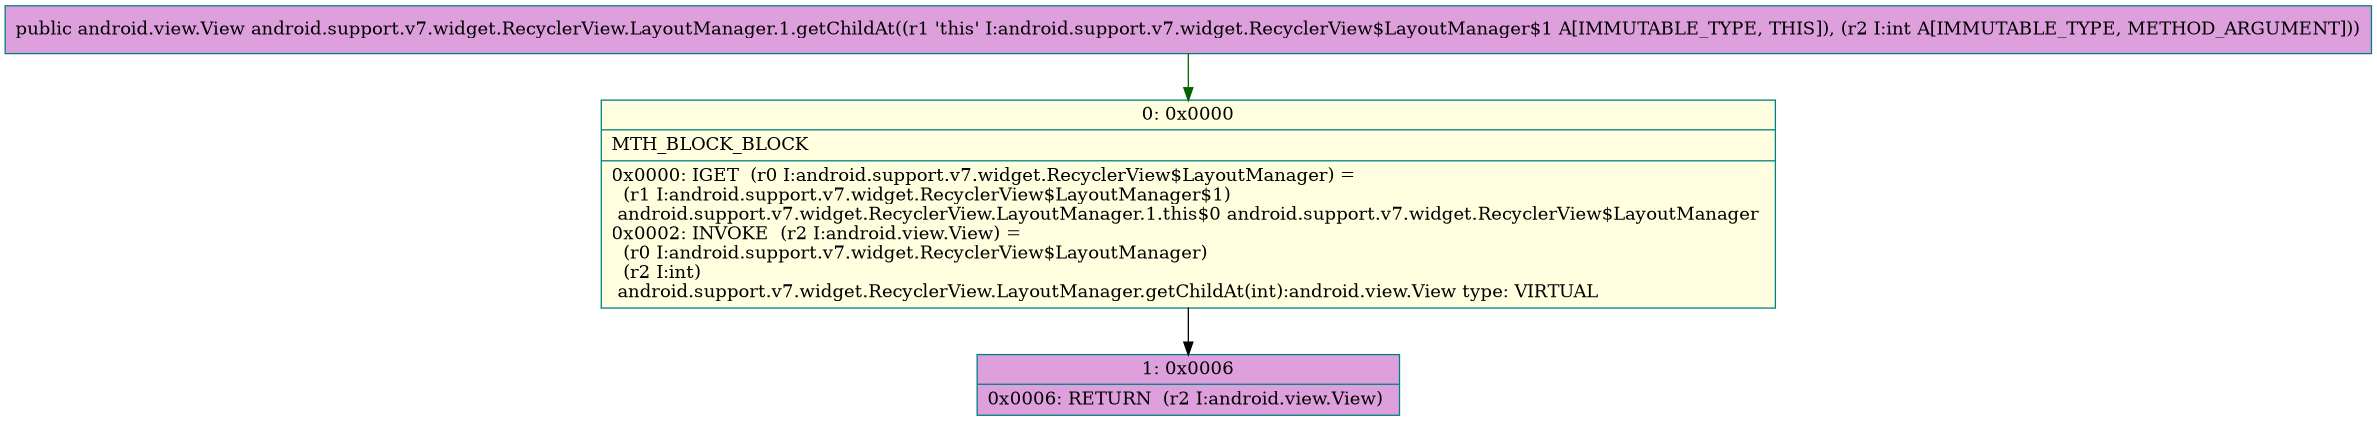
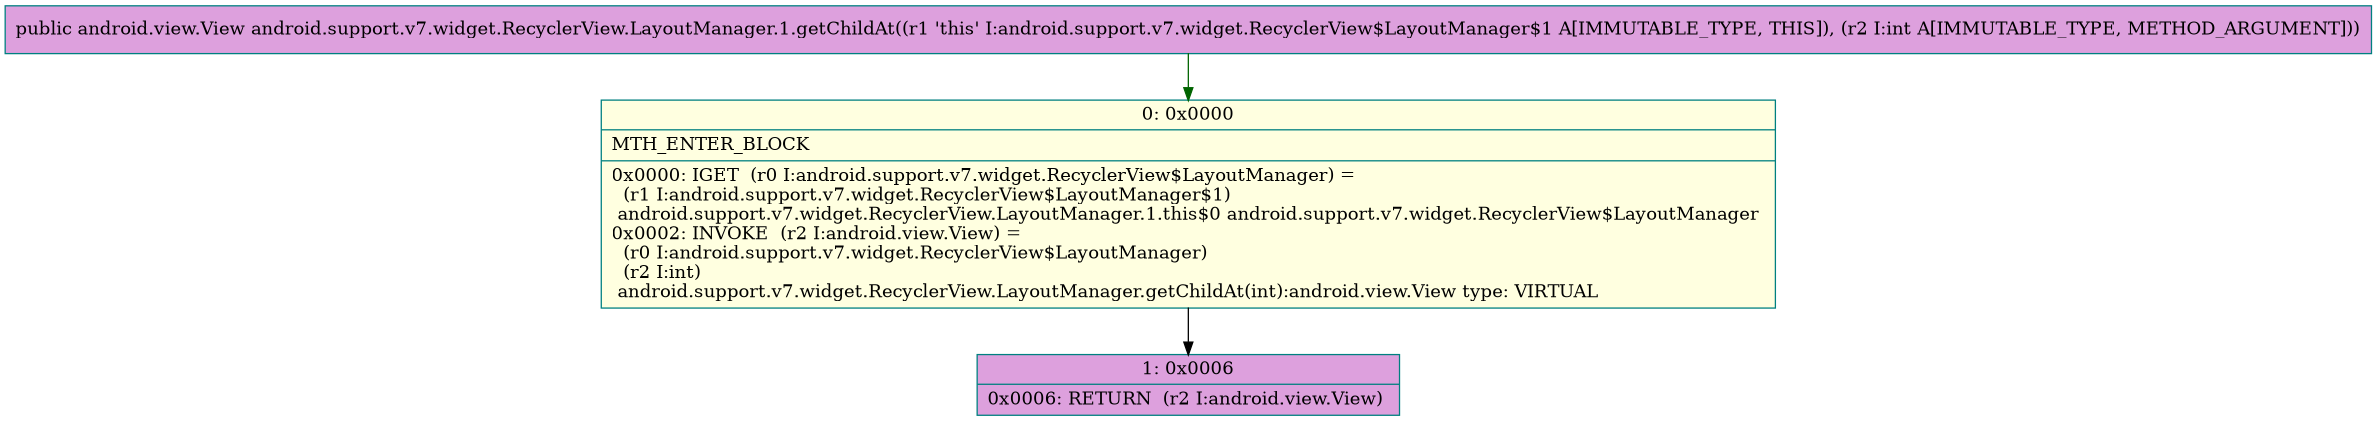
node "0: 0x0000": text "MTH_BLOCK_BLOCK" -> "MTH_ENTER_BLOCK"
